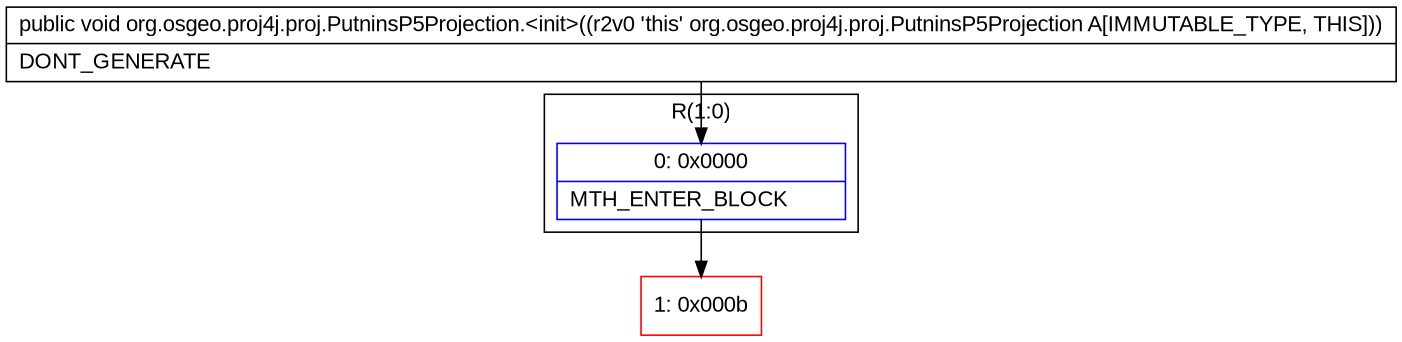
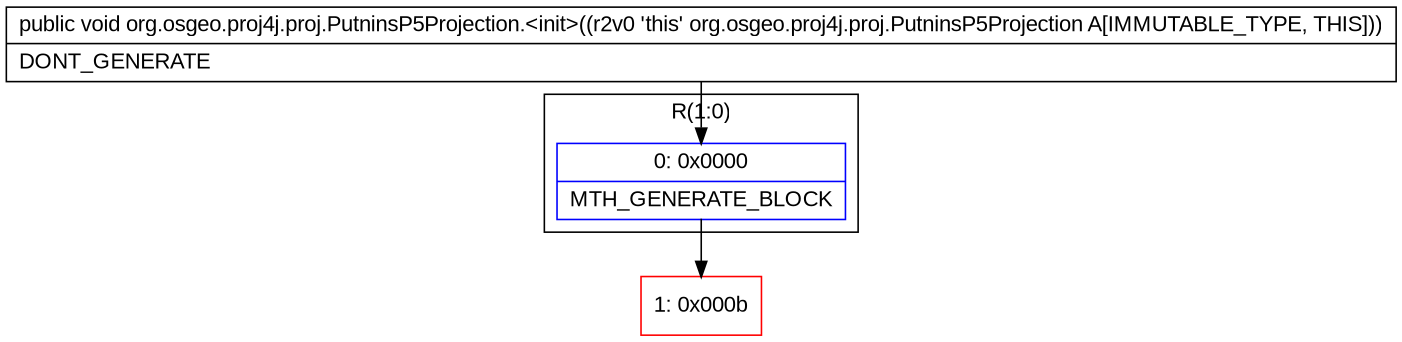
node "0: 0x0000": text "MTH_ENTER_BLOCK" -> "MTH_GENERATE_BLOCK"
